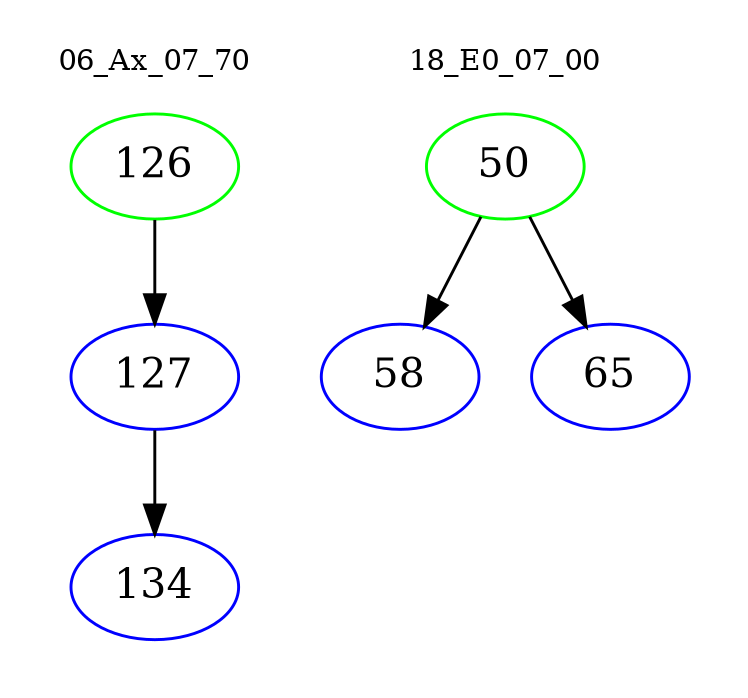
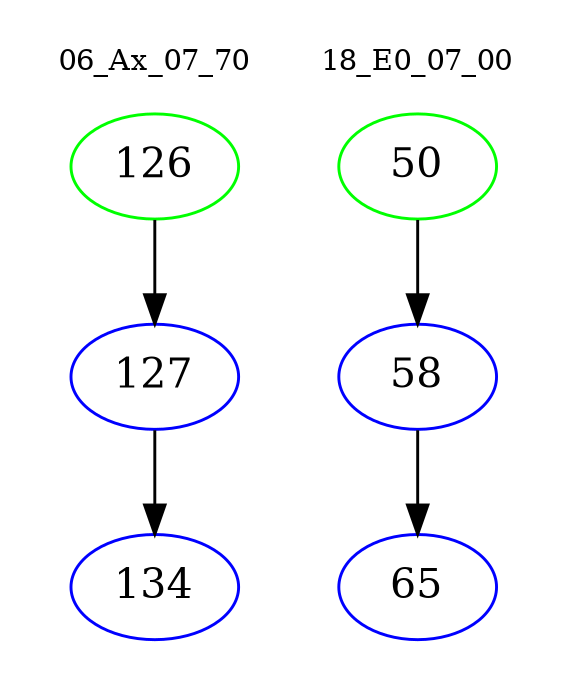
edge "50" -> "65": now "58" -> "65"
